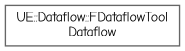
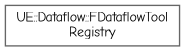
node "UE::Dataflow::FDataflowTool Dataflow": label "UE::Dataflow::FDataflowTool Dataflow" -> "UE::Dataflow::FDataflowTool Registry"
